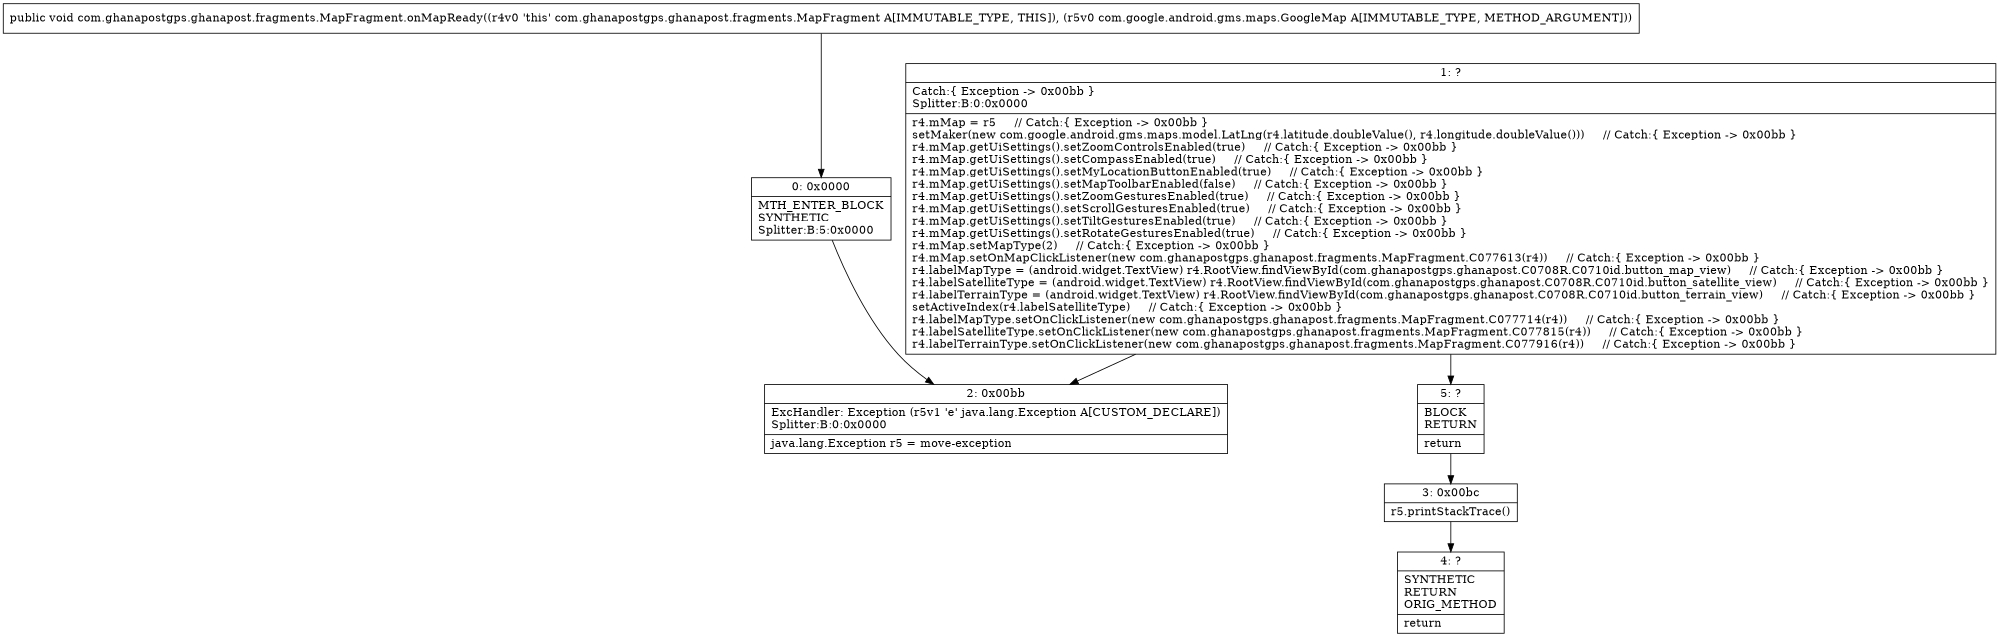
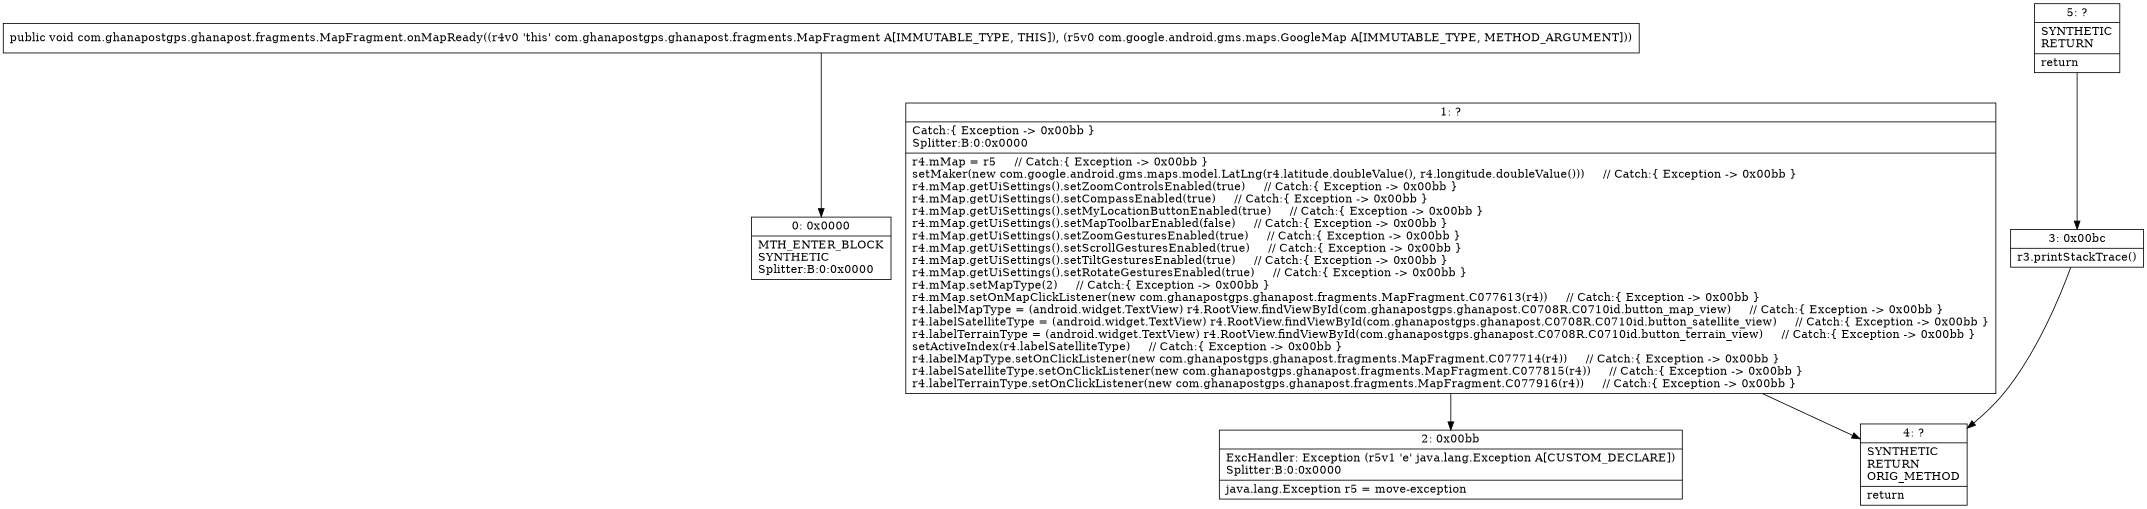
node "0: 0x0000": text "Splitter:B:5:0x0000" -> "Splitter:B:0:0x0000"
edge "0: 0x0000" -> "2: 0x00bb": removed
edge "1: ?" -> "5: ?": now "1: ?" -> "4: ?"
node "5: ?": text "BLOCK" -> "SYNTHETIC"
node "3: 0x00bc": text "r5.printStackTrace()" -> "r3.printStackTrace()"
